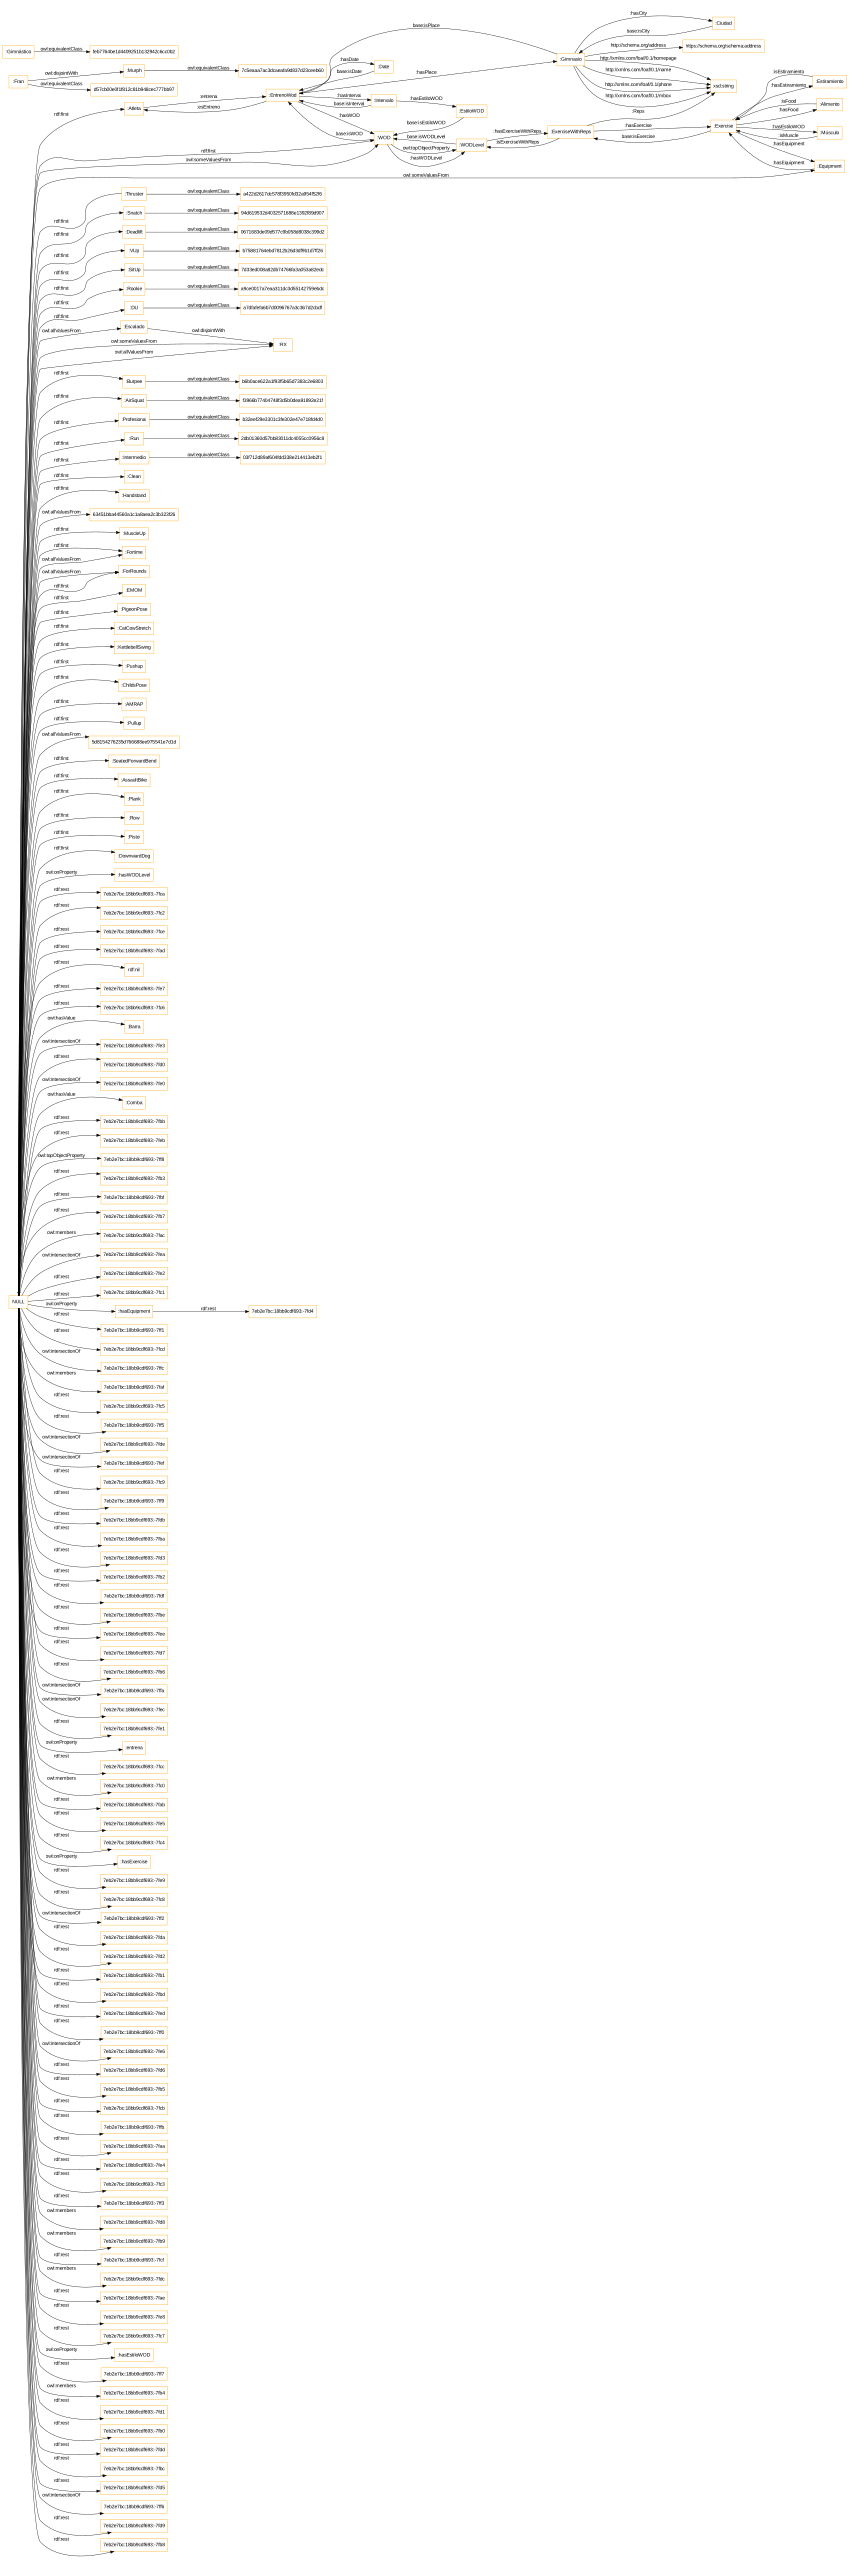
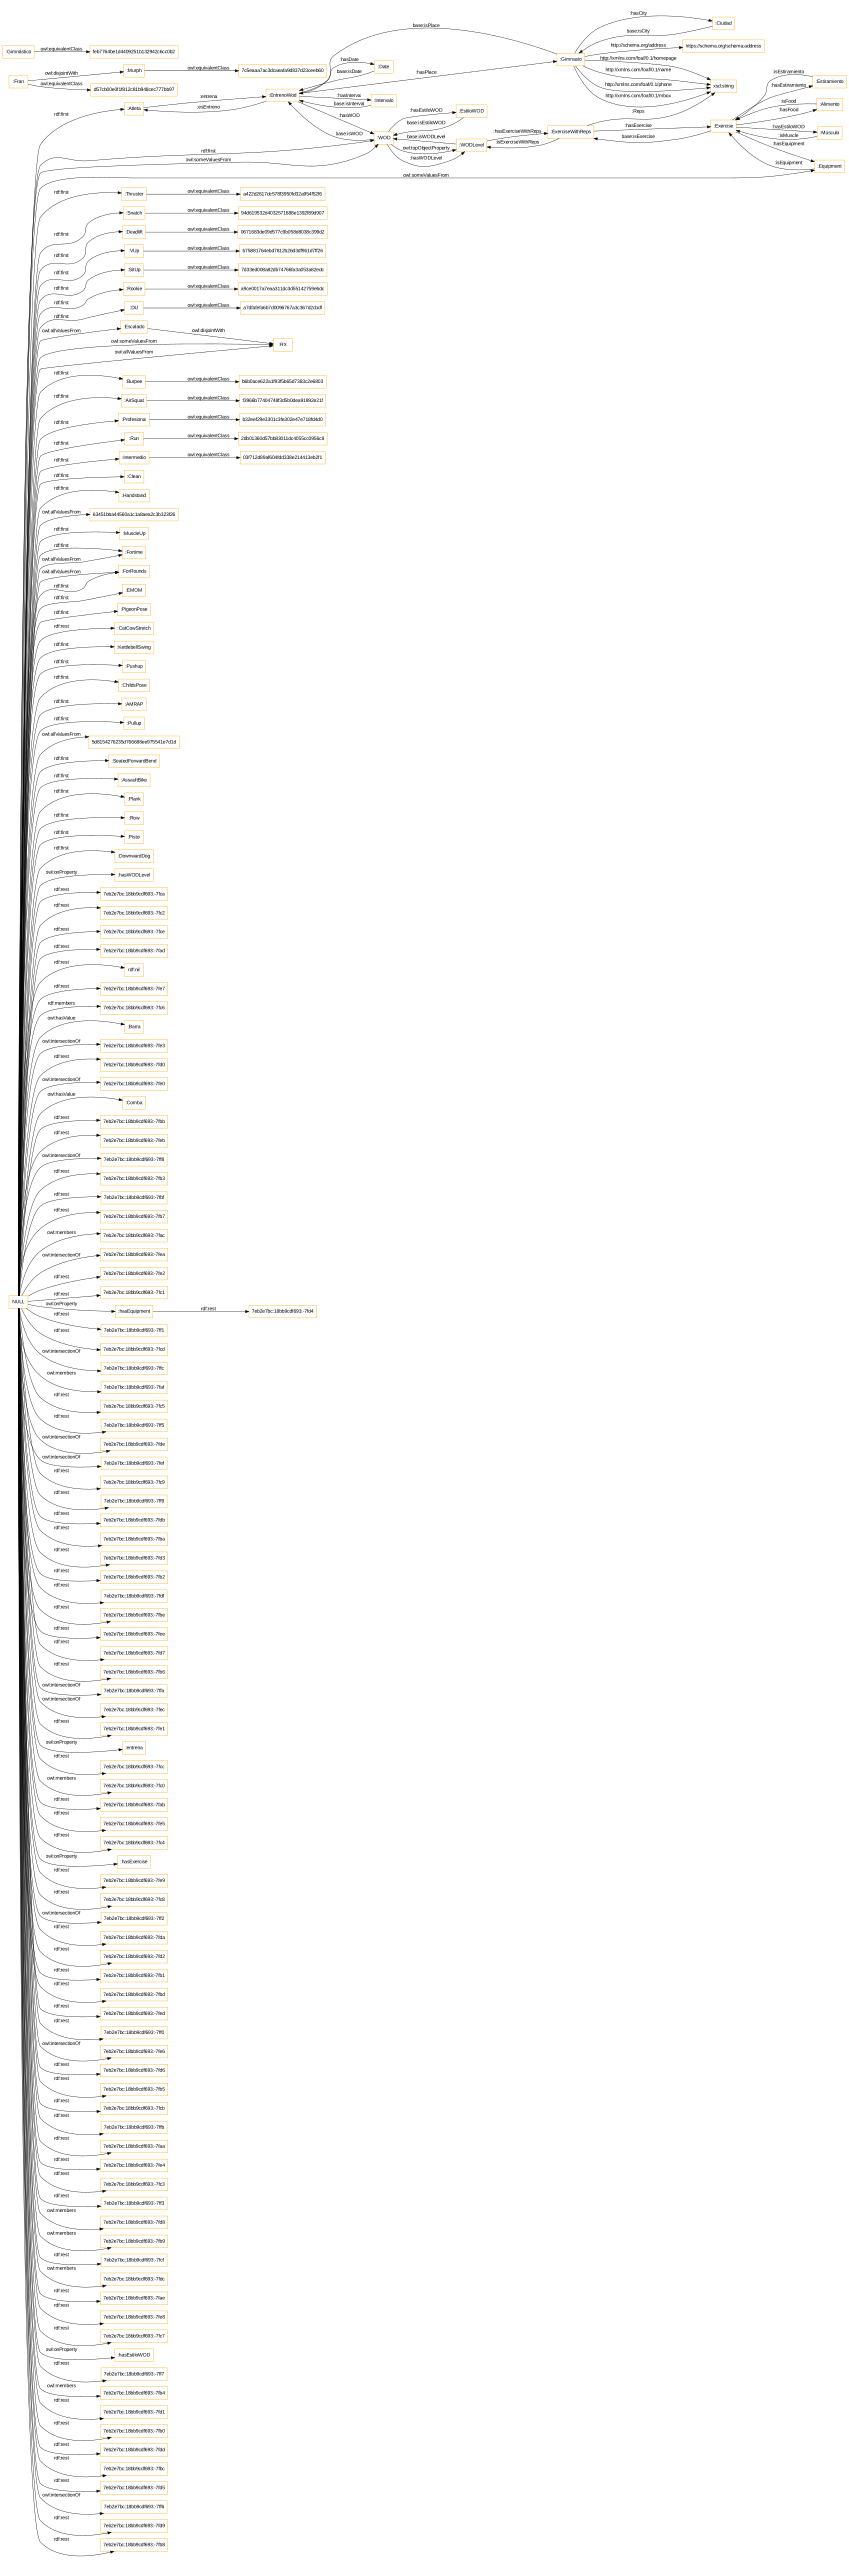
edge ":Intervalo" -> ":EstiloWOD": now ":WOD" -> ":EstiloWOD"
edge ":Equipment" -> ":Exercise": label ":hasEquipment" -> ":isEquipment"
edge "NULL" -> ":CatCowStretch": label "rdf:first" -> "rdf:rest"
edge ":Thruster" -> "NULL": reversed
edge "NULL" -> "7eb2e7bc:18bb9cdf693:-7fc6": label "rdf:rest" -> "rdf:members"
edge "NULL" -> "7eb2e7bc:18bb9cdf693:-7ff8": label "owl:topObjectProperty" -> "owl:intersectionOf"
